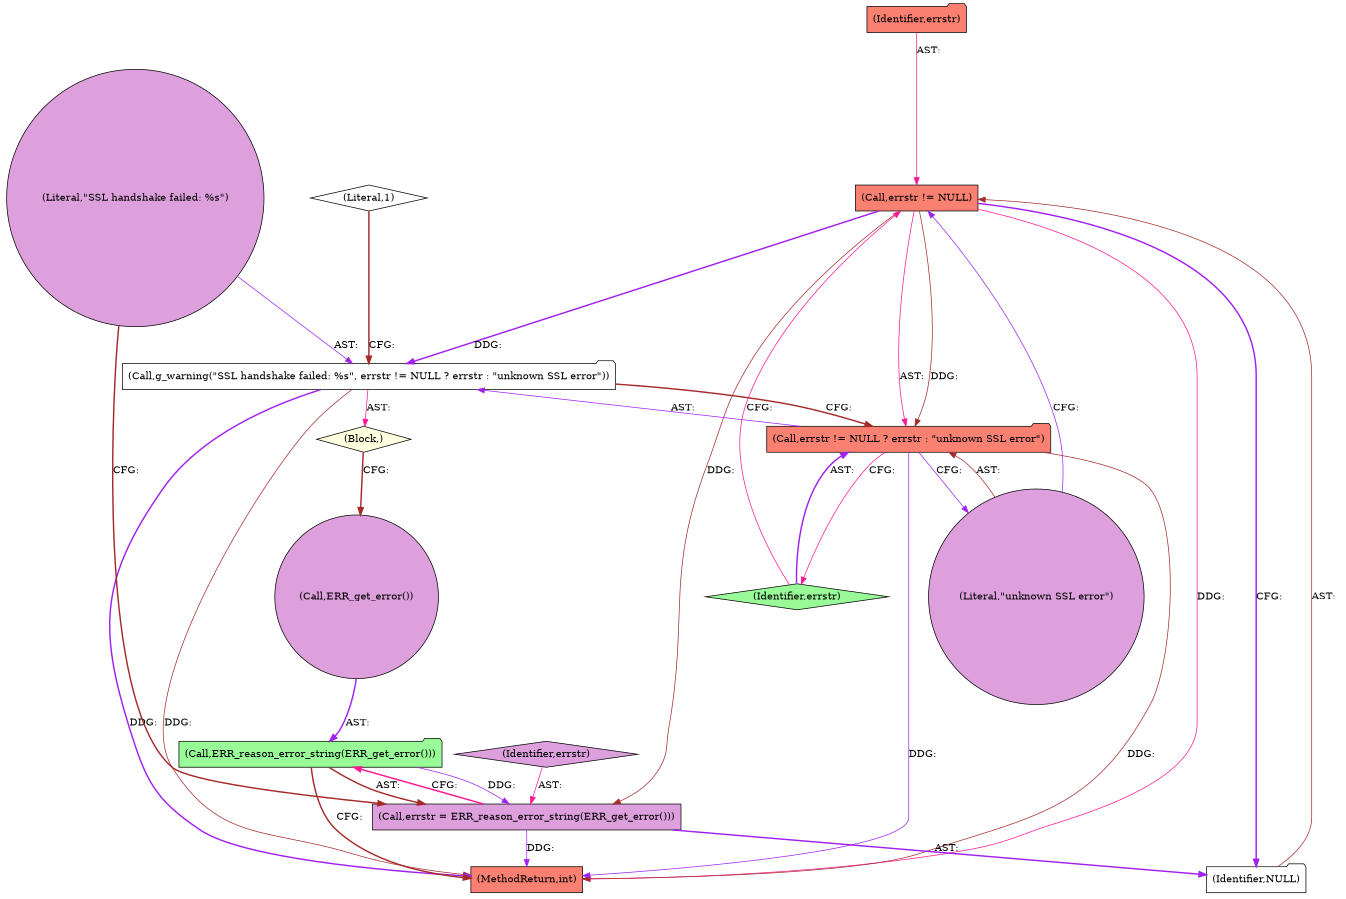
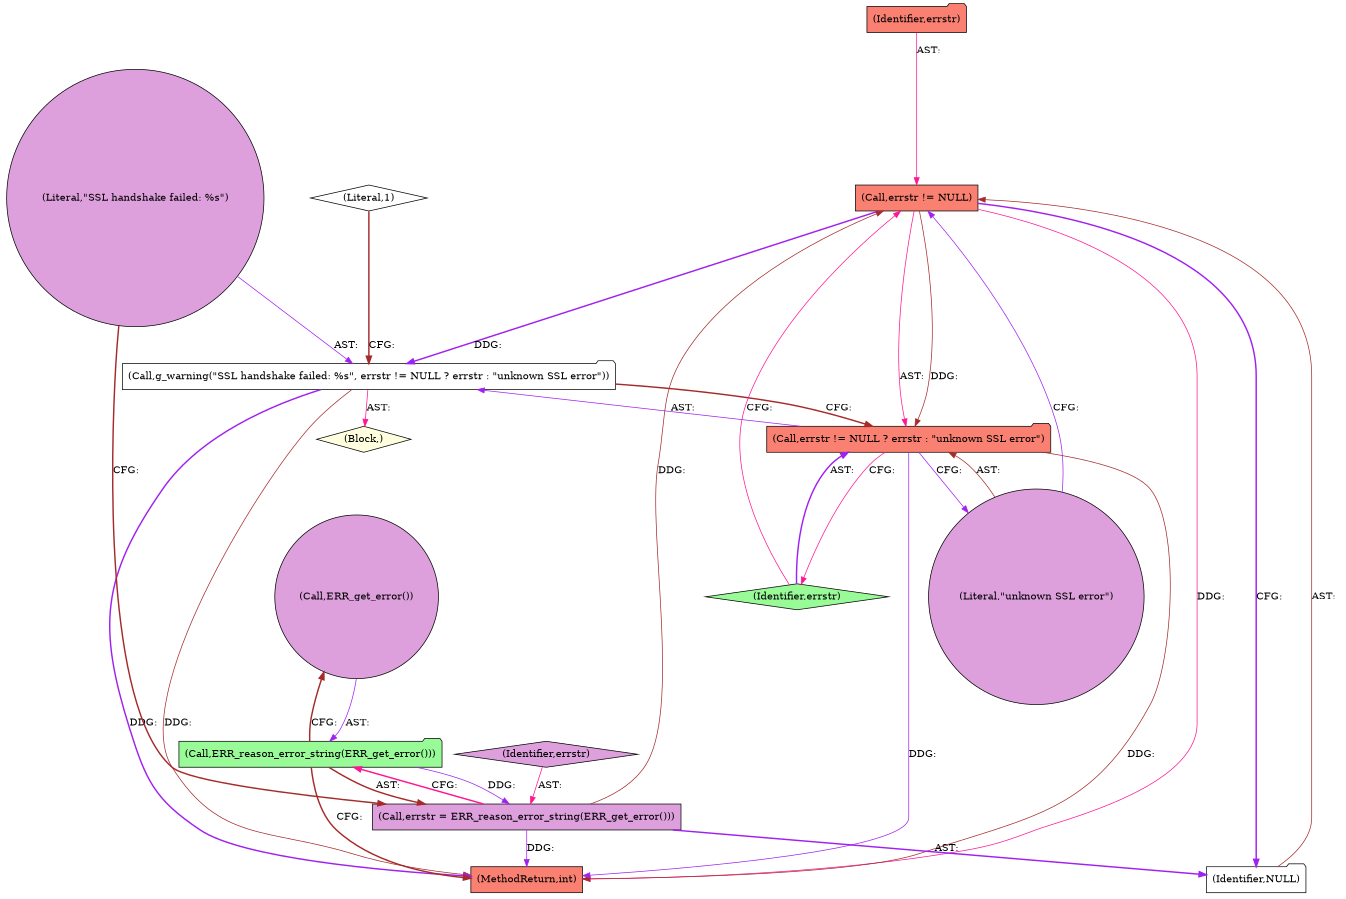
edge "(Block,)" -> "(Call,ERR_get_error())": now "(Call,ERR_reason_error_string(ERR_get_error()))" -> "(Call,ERR_get_error())"
edge "(Call,errstr != NULL)" -> "(Call,errstr = ERR_reason_error_string(ERR_get_error()))": reversed
edge "(Call,ERR_get_error())" -> "(Call,ERR_reason_error_string(ERR_get_error()))": style bold -> solid
